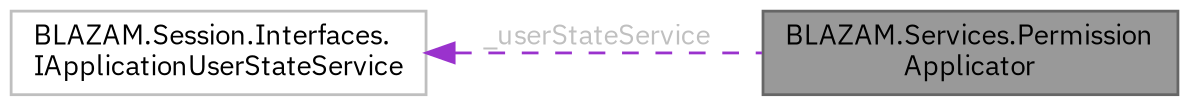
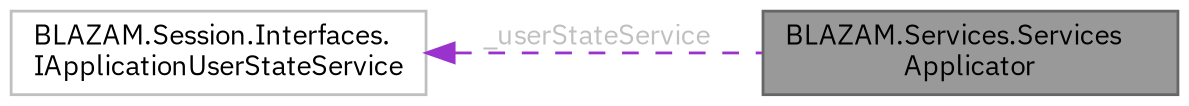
node "BLAZAM.Services.Permission Applicator": label "BLAZAM.Services.Permission Applicator" -> "BLAZAM.Services.Services Applicator"
